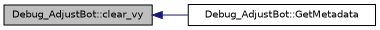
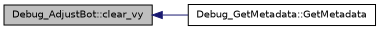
node "Debug_AdjustBot::GetMetadata": label "Debug_AdjustBot::GetMetadata" -> "Debug_GetMetadata::GetMetadata"
